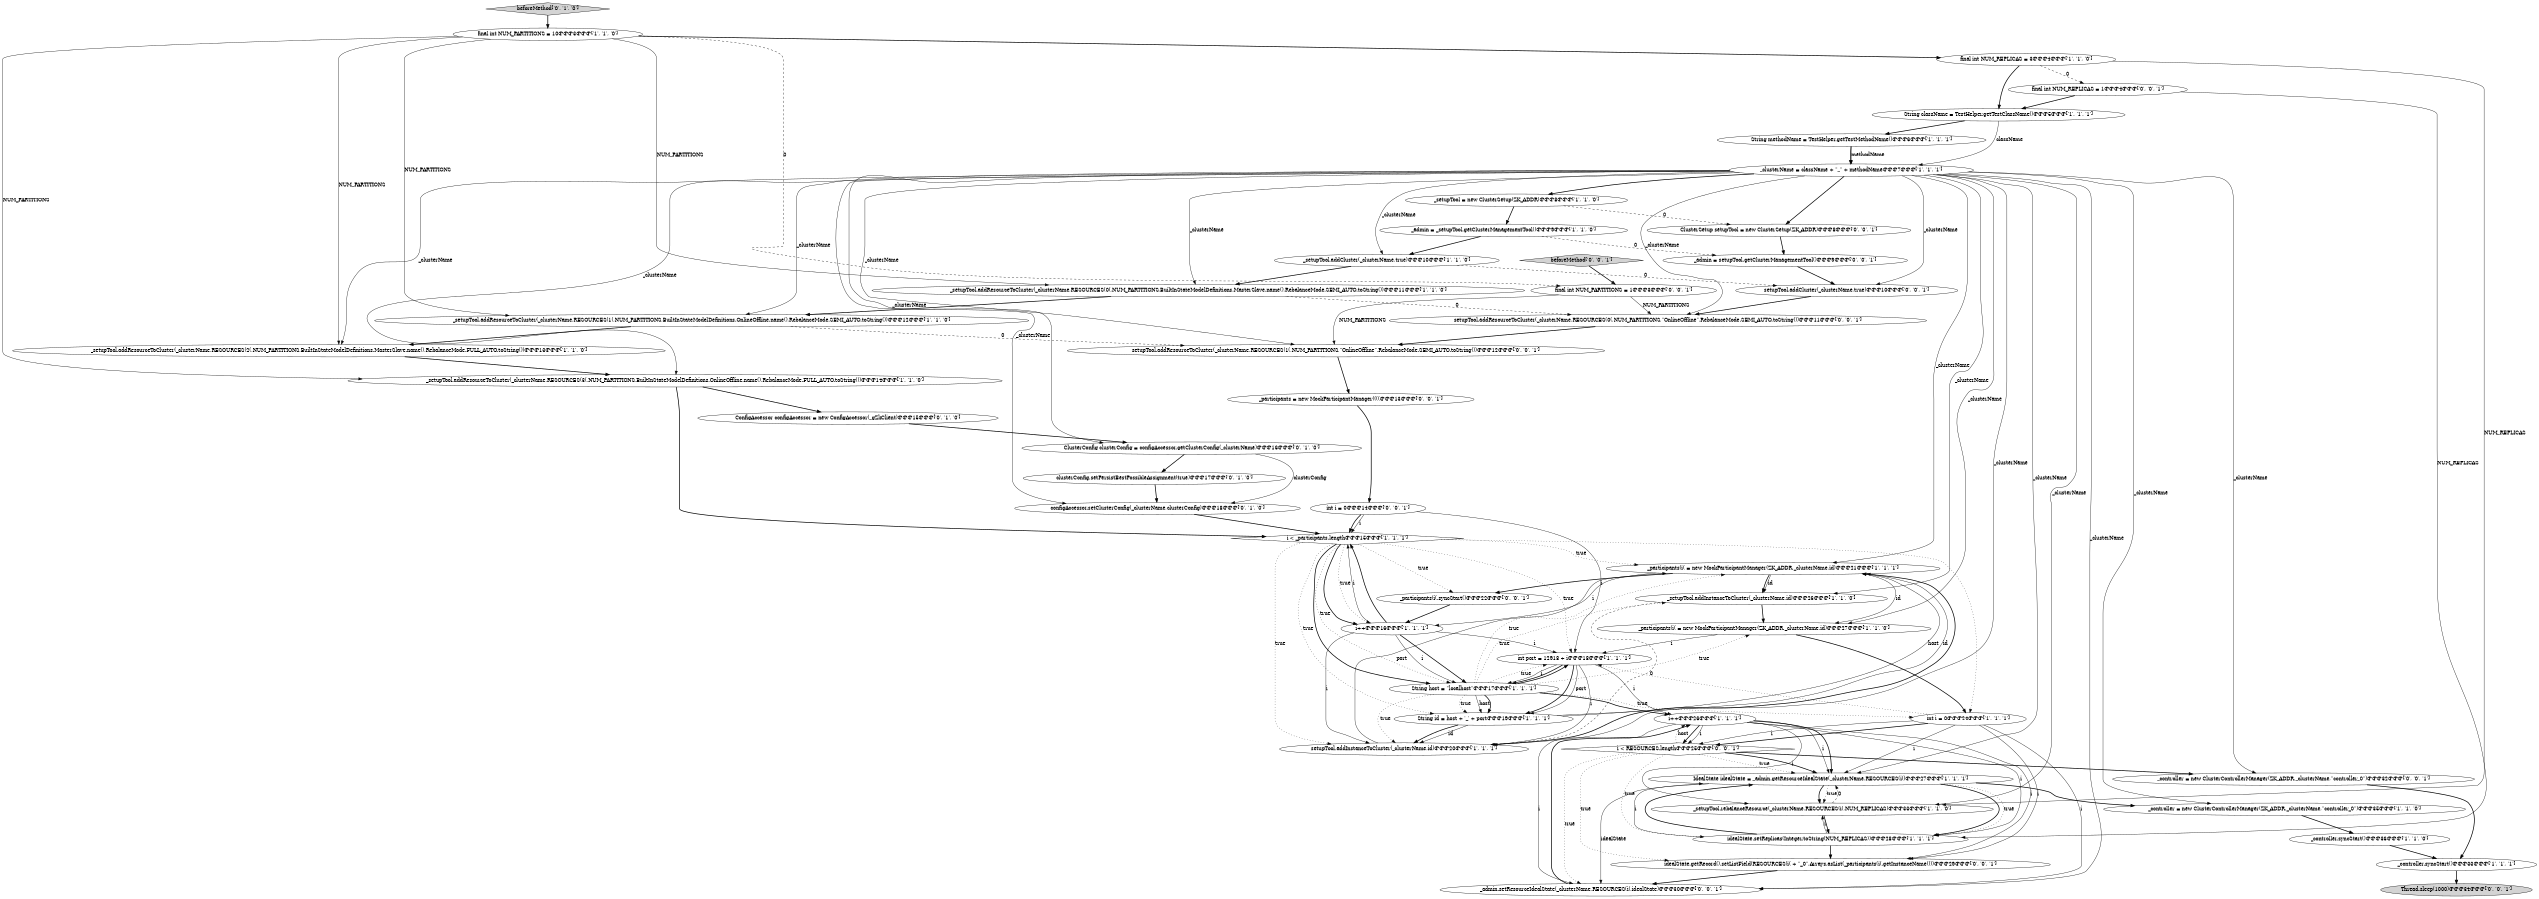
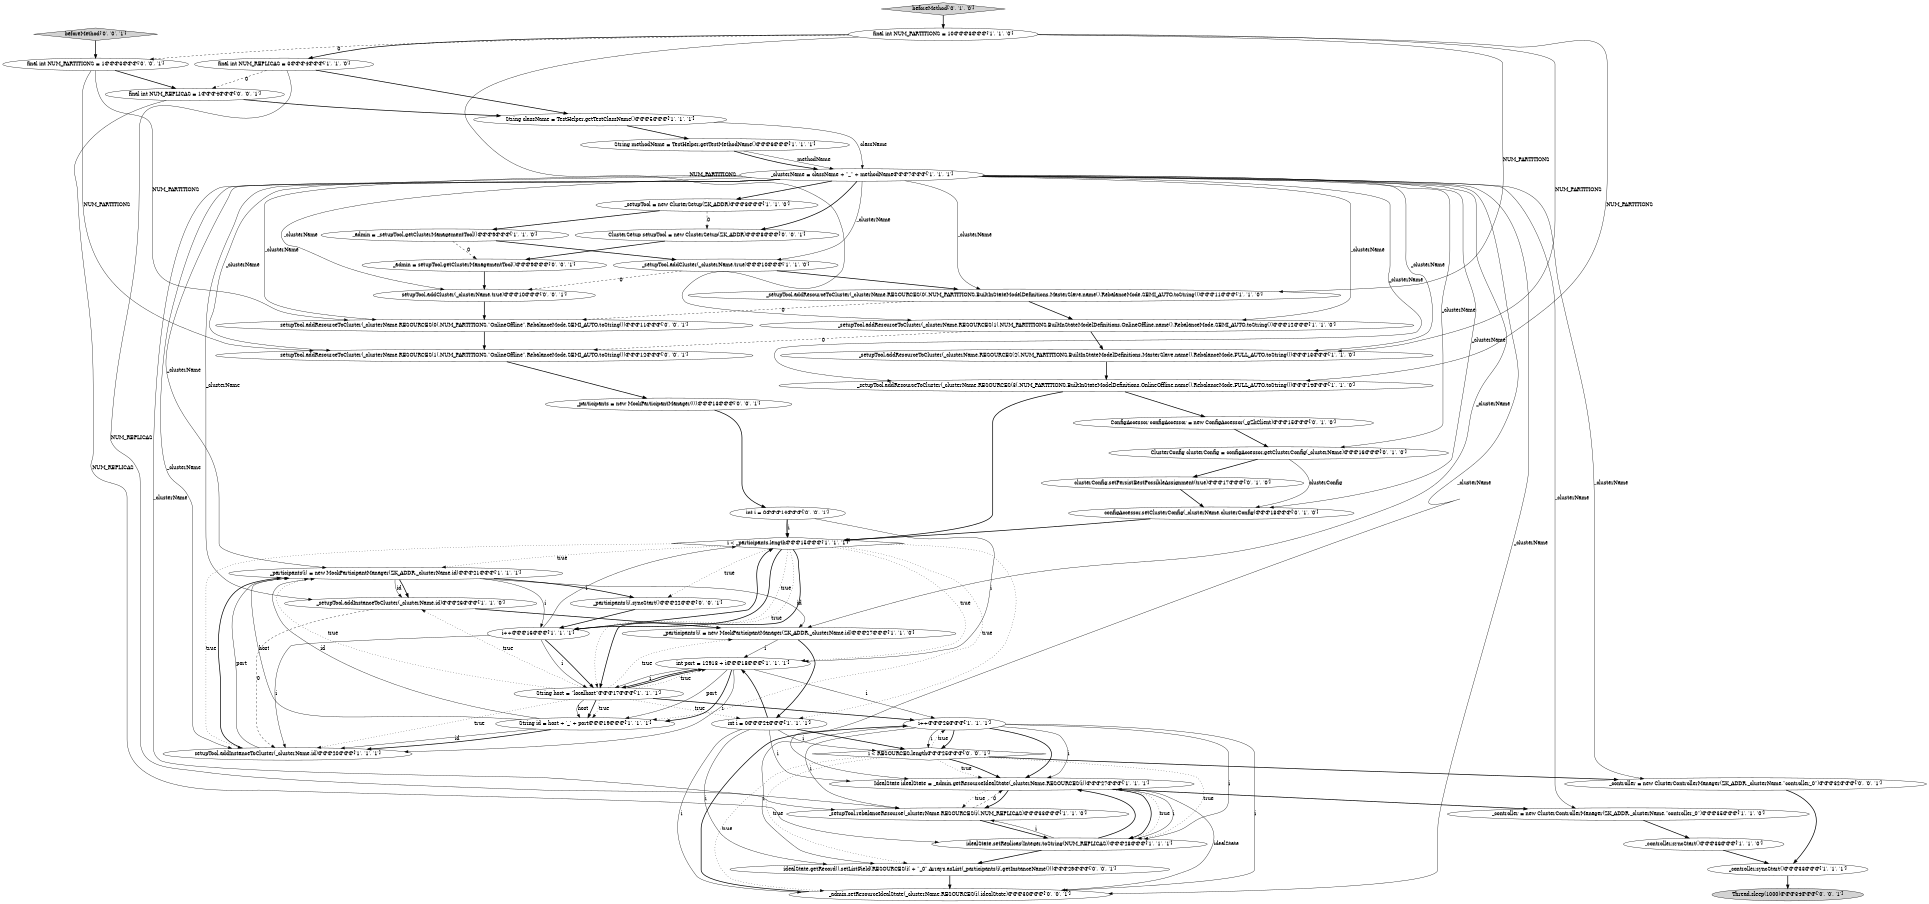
edge "final int NUM_PARTITIONS = 1@@@3@@@['0', '0', '1']" -> "final int NUM_REPLICAS = 1@@@4@@@['0', '0', '1']": added
edge "i++@@@16@@@['1', '1', '1']" -> "int port = 12918 + i@@@18@@@['1', '1', '1']": removed, label "i"
edge "int i = 0@@@24@@@['1', '1', '1']" -> "int port = 12918 + i@@@18@@@['1', '1', '1']": style dotted -> bold
edge "i < RESOURCES.length@@@25@@@['0', '0', '1']" -> "i++@@@26@@@['1', '1', '1']": label "host" -> "true"
